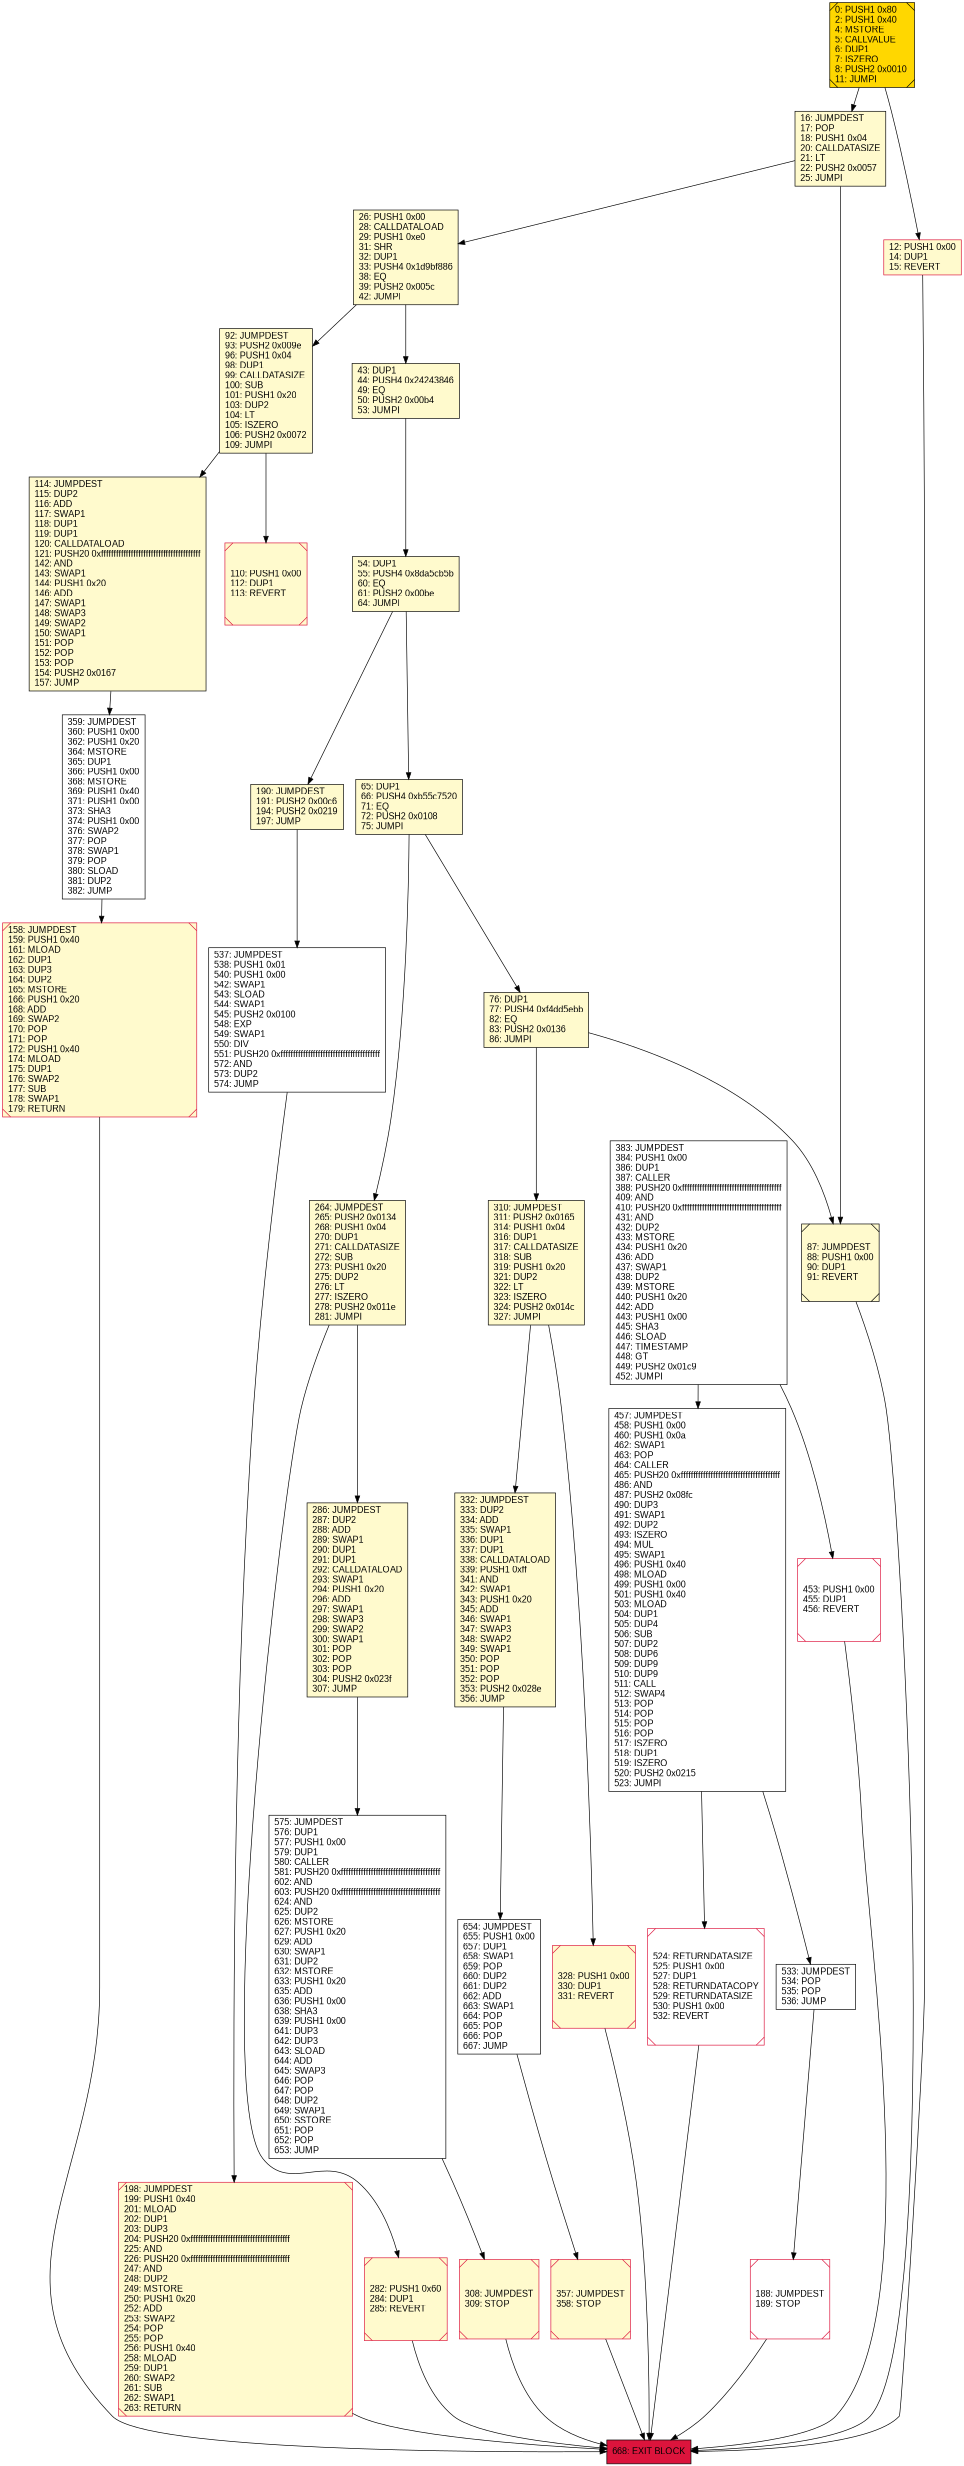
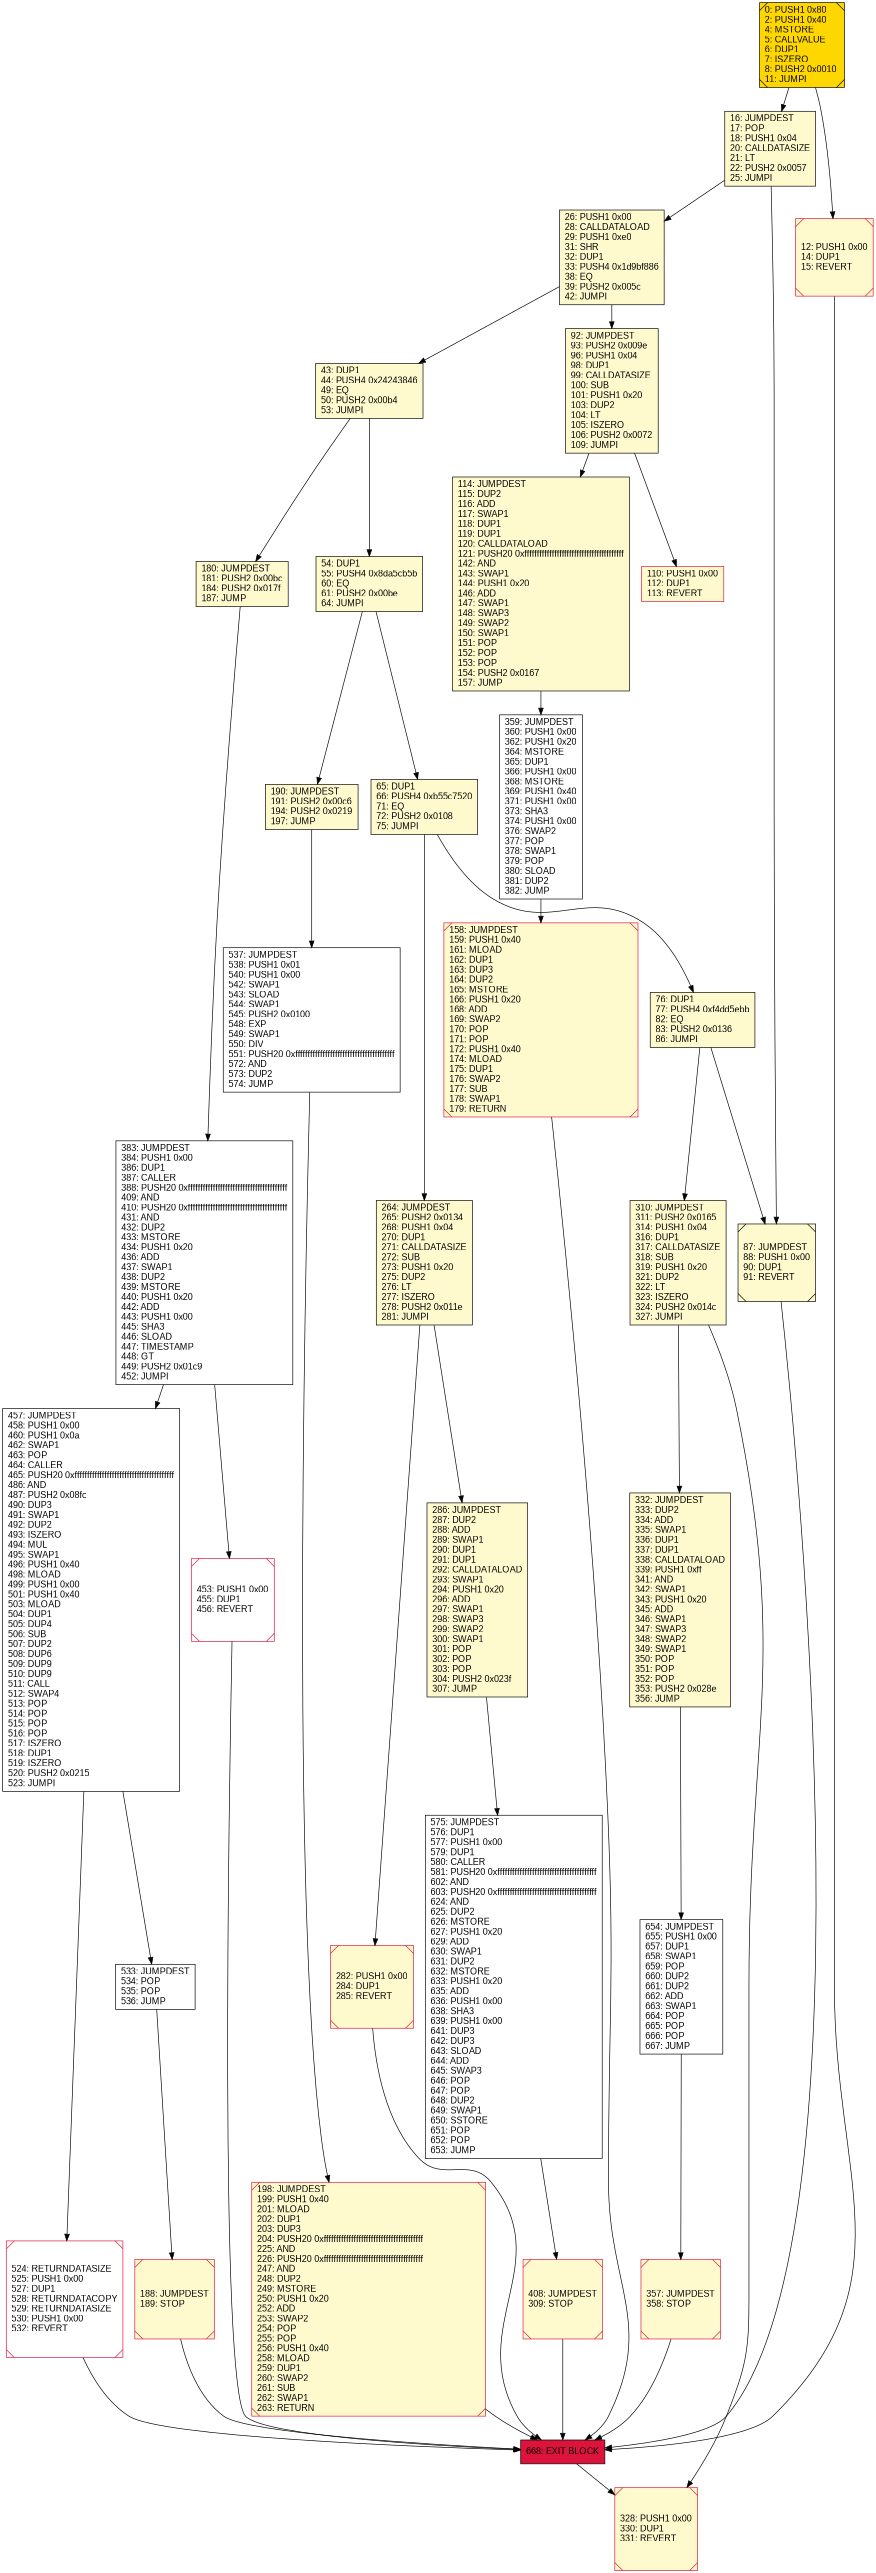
node "12: PUSH1 0x00 14: DUP1 15: REVERT": shape box -> Msquare
node "180: JUMPDEST 181: PUSH2 0x00bc 184: PUSH2 0x017f 187: JUMP": added
node "110: PUSH1 0x00 112: DUP1 113: REVERT": shape Msquare -> box
edge "328: PUSH1 0x00 330: DUP1 331: REVERT" -> "668: EXIT BLOCK": reversed
node "282: PUSH1 0x60 284: DUP1 285: REVERT": label "282: PUSH1 0x60 284: DUP1 285: REVERT" -> "282: PUSH1 0x00 284: DUP1 285: REVERT"
node "308: JUMPDEST 309: STOP": label "308: JUMPDEST 309: STOP" -> "408: JUMPDEST 309: STOP"
node "188: JUMPDEST 189: STOP": fillcolor white -> lemonchiffon
